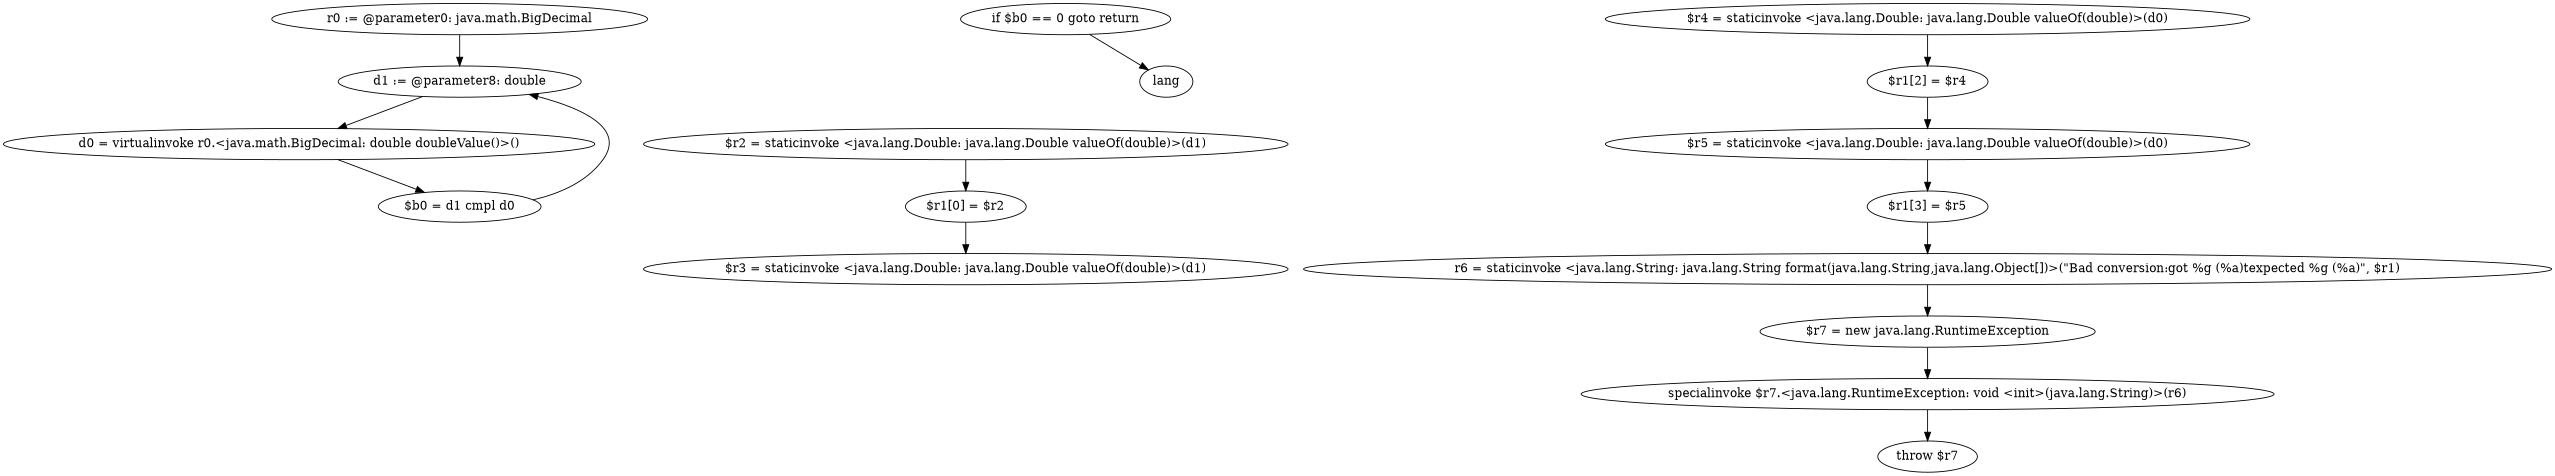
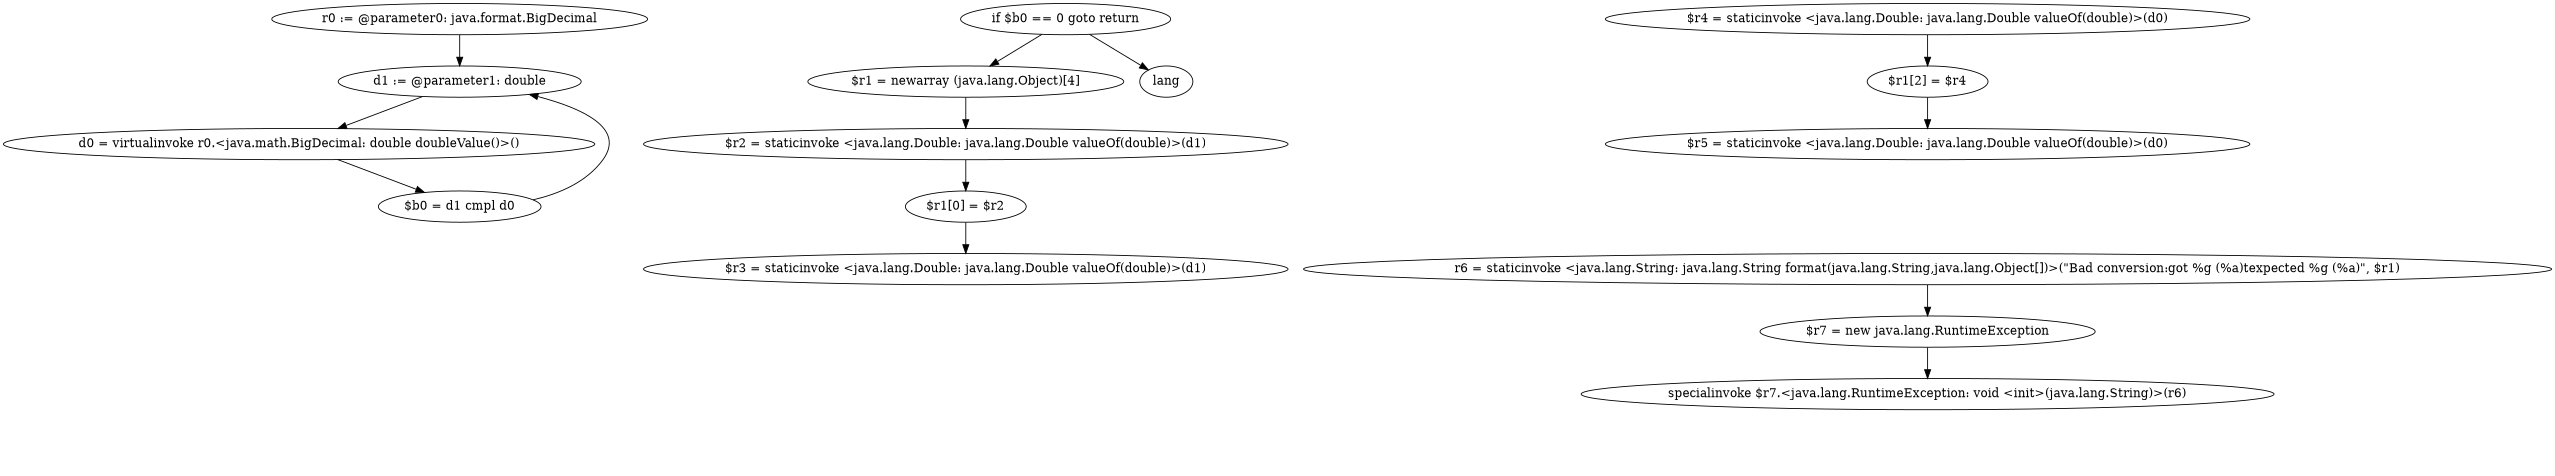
node "r0 := @parameter0: java.math.BigDecimal": label "r0 := @parameter0: java.math.BigDecimal" -> "r0 := @parameter0: java.format.BigDecimal"
node "d1 := @parameter8: double": label "d1 := @parameter8: double" -> "d1 := @parameter1: double"
node "$r1 = newarray (java.lang.Object)[4]": added
node "$r1[3] = $r5": removed
node "throw $r7": removed
